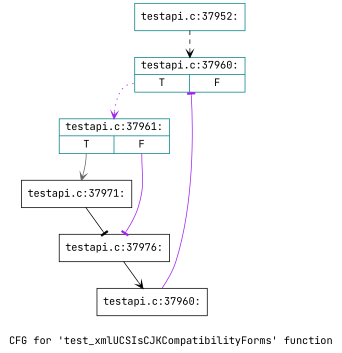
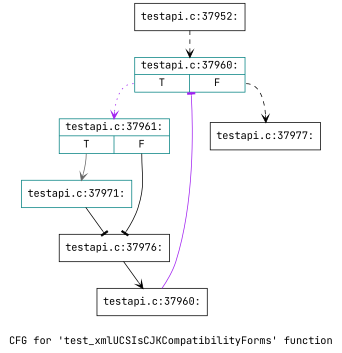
node "testapi.c:37952:": color teal -> black
node "testapi.c:37977:": added
node "testapi.c:37971:": color black -> teal
edge "testapi.c:37961:" -> "testapi.c:37976:": color purple -> black
